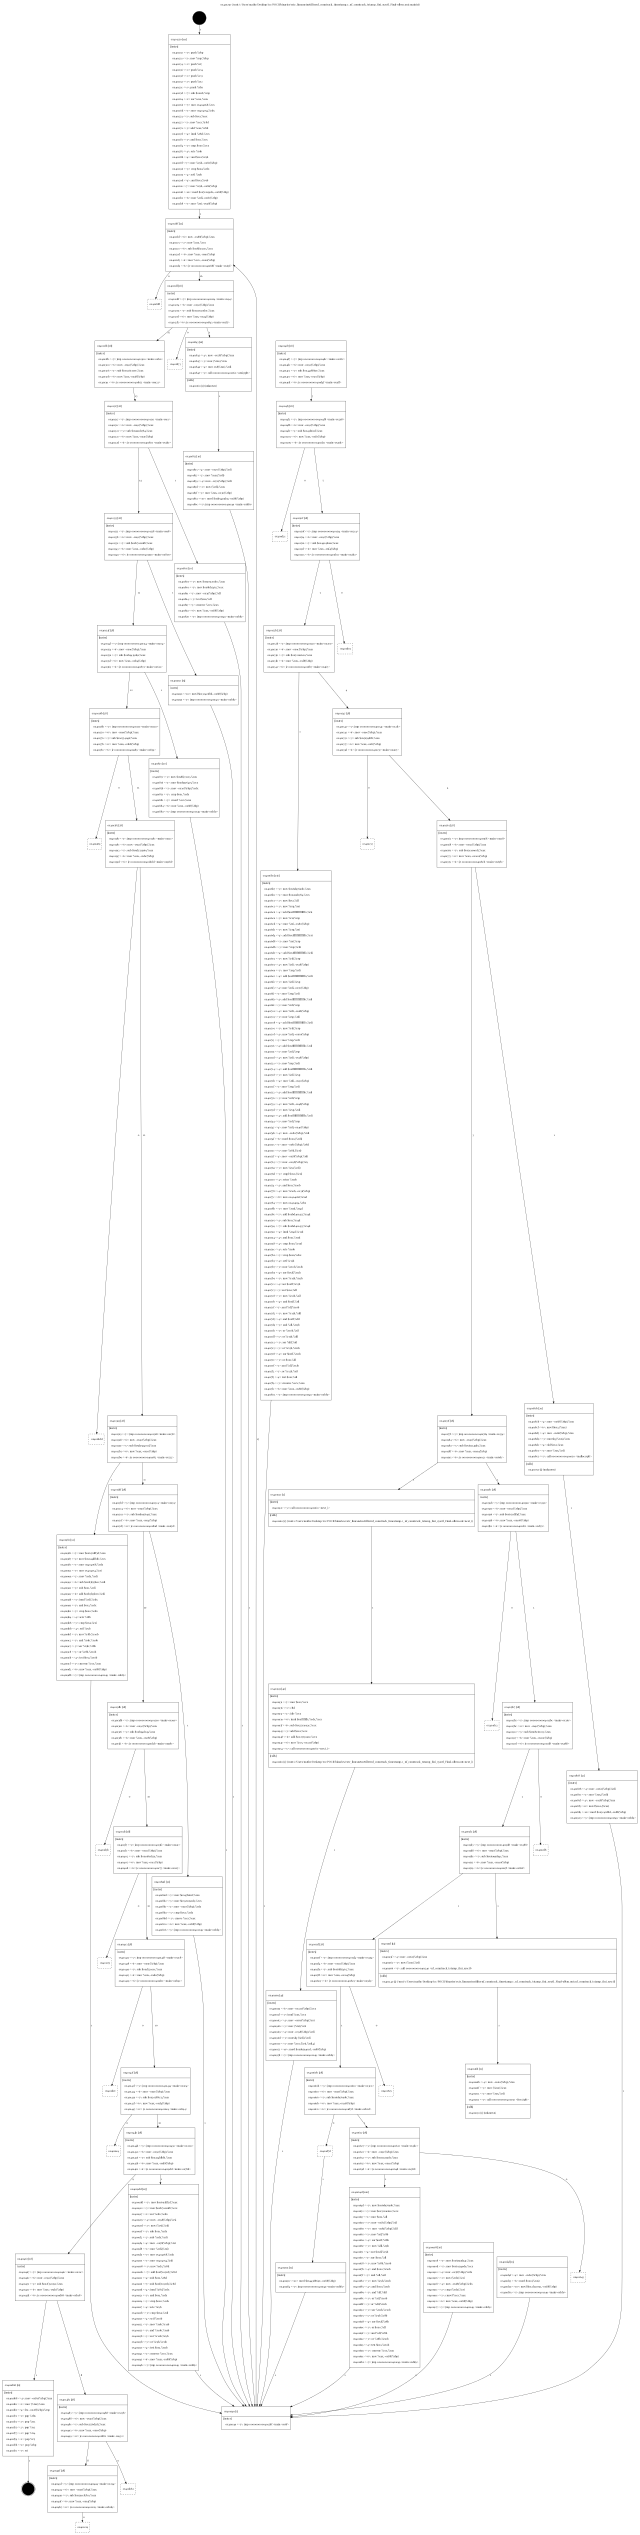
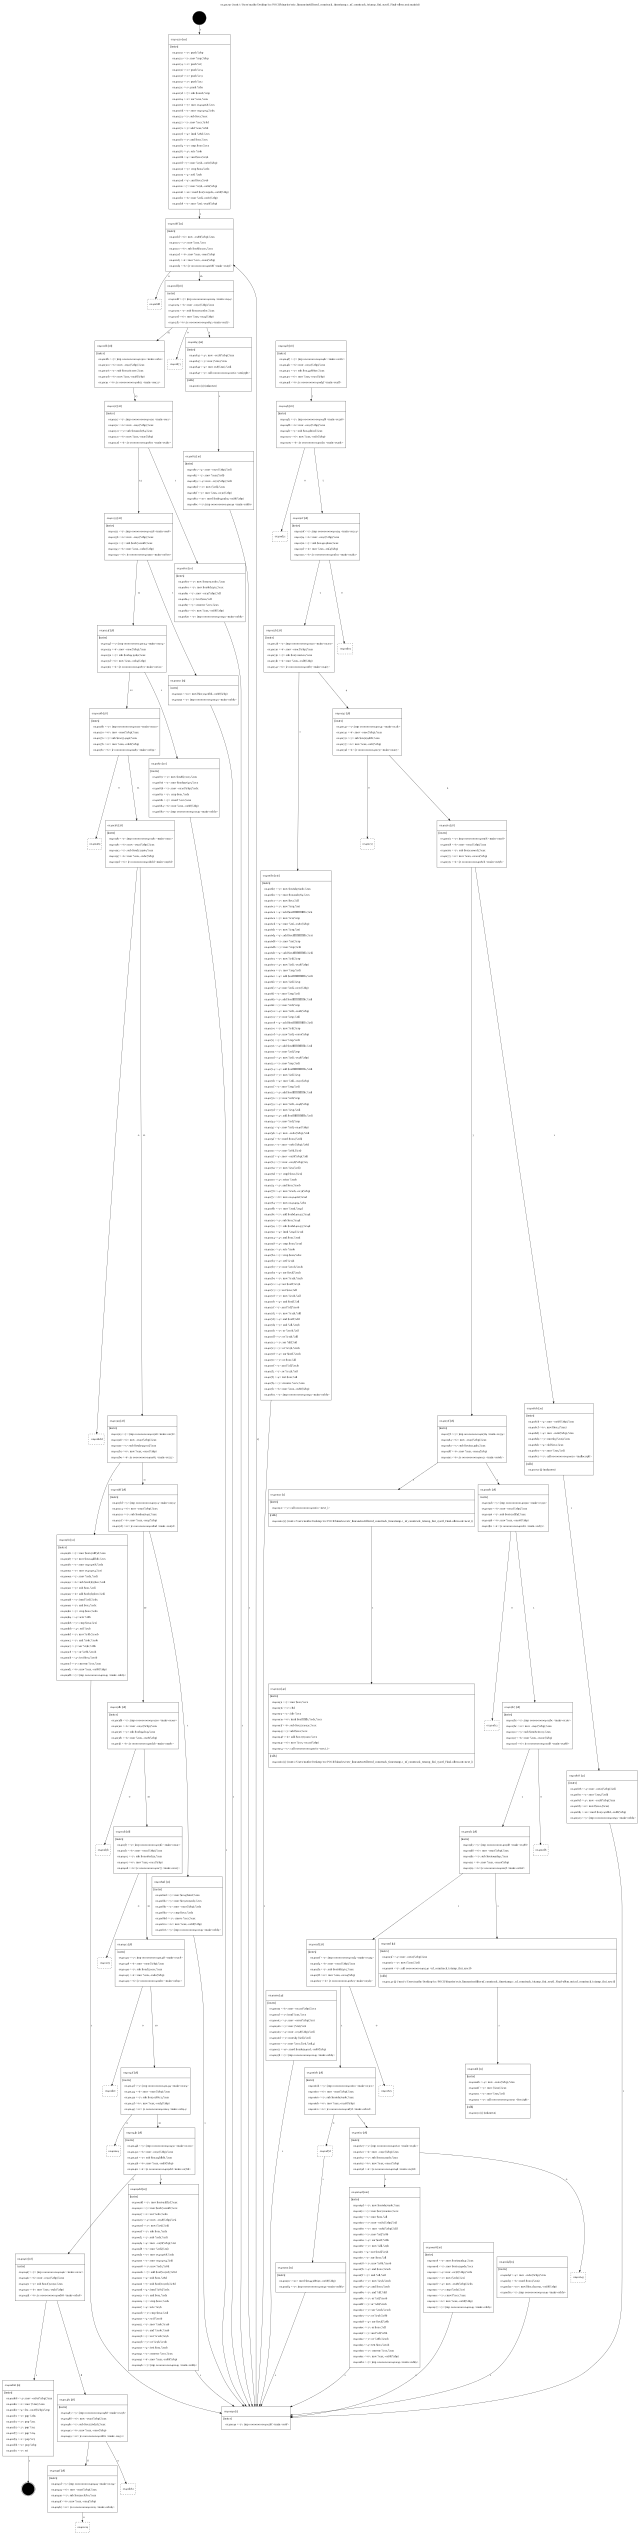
edge "0x401931 [40]" -> "0x401959 [41]": removed, label "1"
